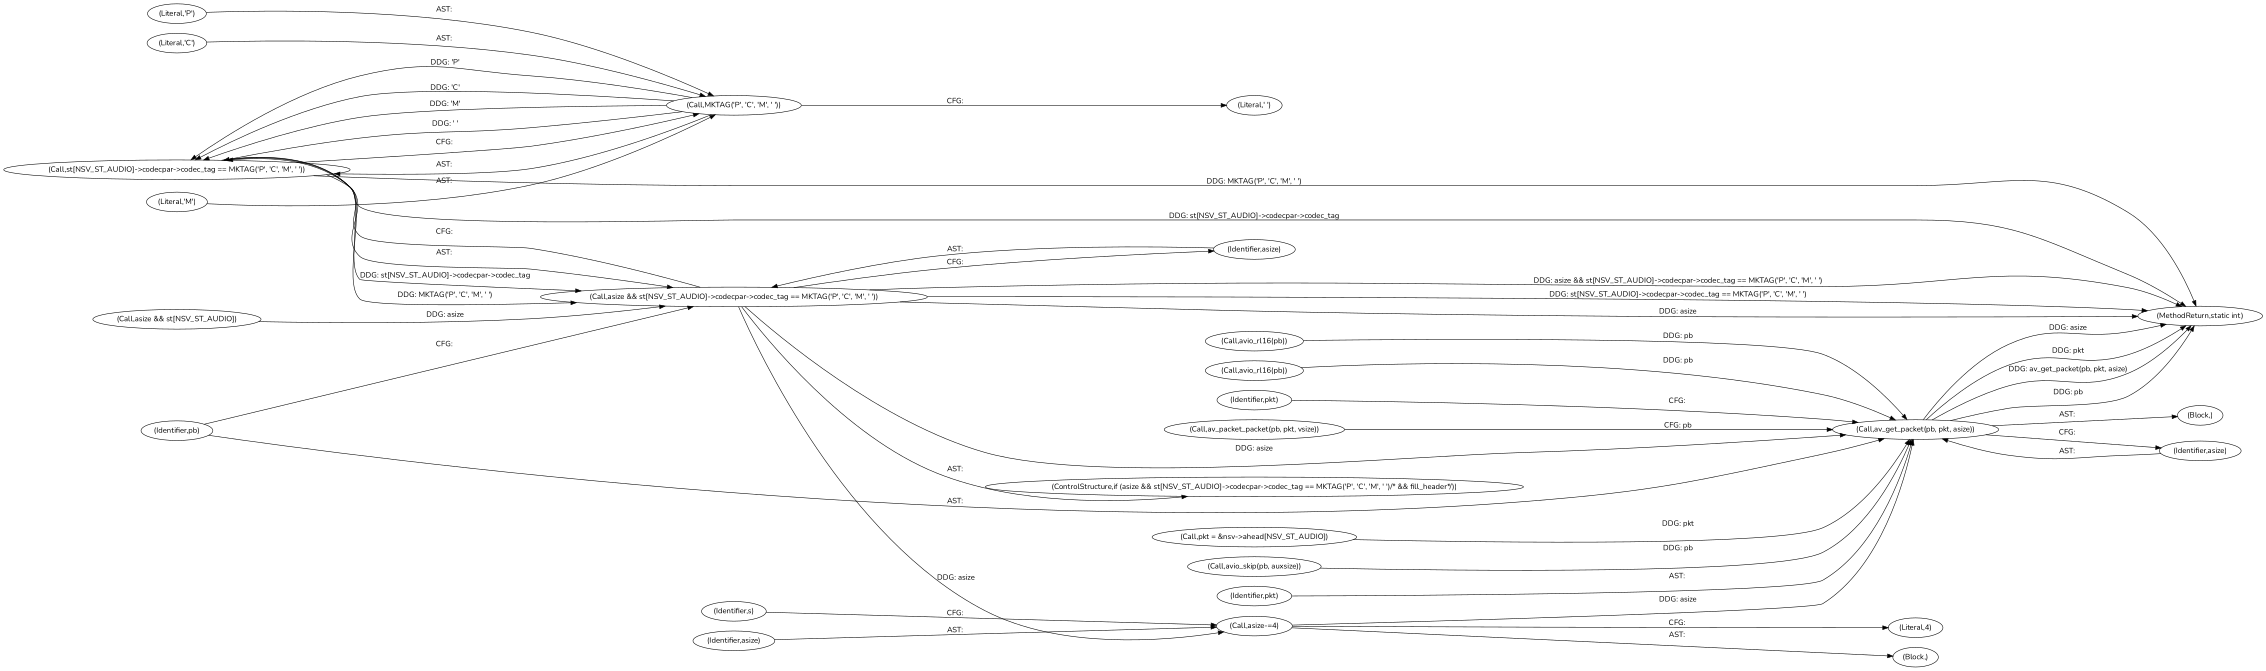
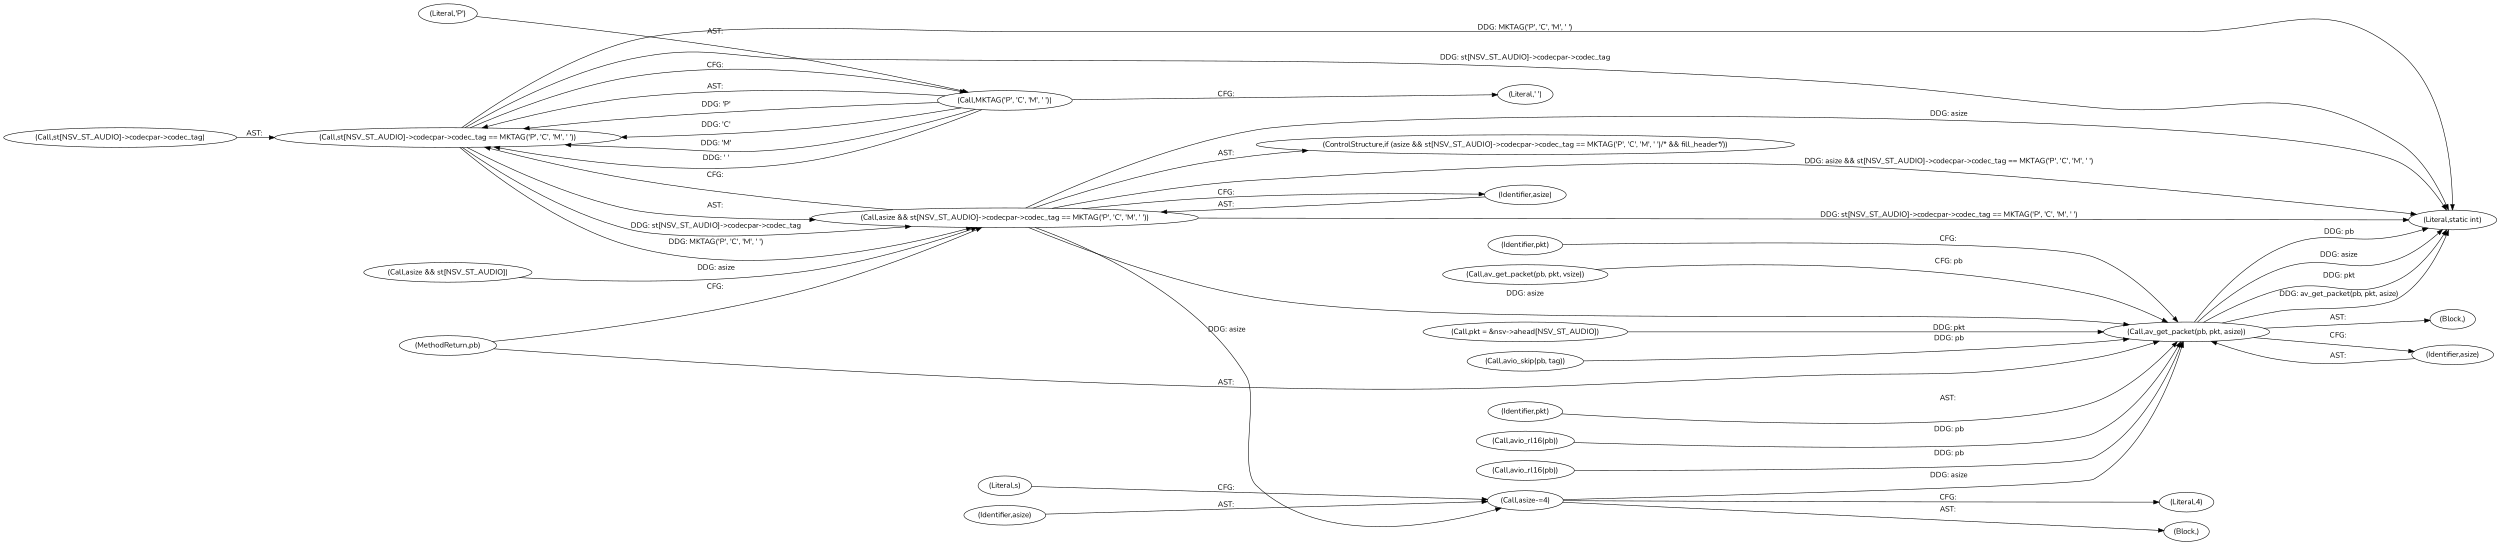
node "(Literal,'C')": removed
node "(Call,st[NSV_ST_AUDIO]->codecpar->codec_tag)": added
node "(Literal,'M')": removed
node "(MethodReturn,static int)": label "(MethodReturn,static int)" -> "(Literal,static int)"
node "(Call,av_packet_packet(pb, pkt, vsize))": label "(Call,av_packet_packet(pb, pkt, vsize))" -> "(Call,av_get_packet(pb, pkt, vsize))"
node "(Identifier,pb)": label "(Identifier,pb)" -> "(MethodReturn,pb)"
node "(Call,avio_skip(pb, auxsize))": label "(Call,avio_skip(pb, auxsize))" -> "(Call,avio_skip(pb, tag))"
node "(Identifier,s)": label "(Identifier,s)" -> "(Literal,s)"
